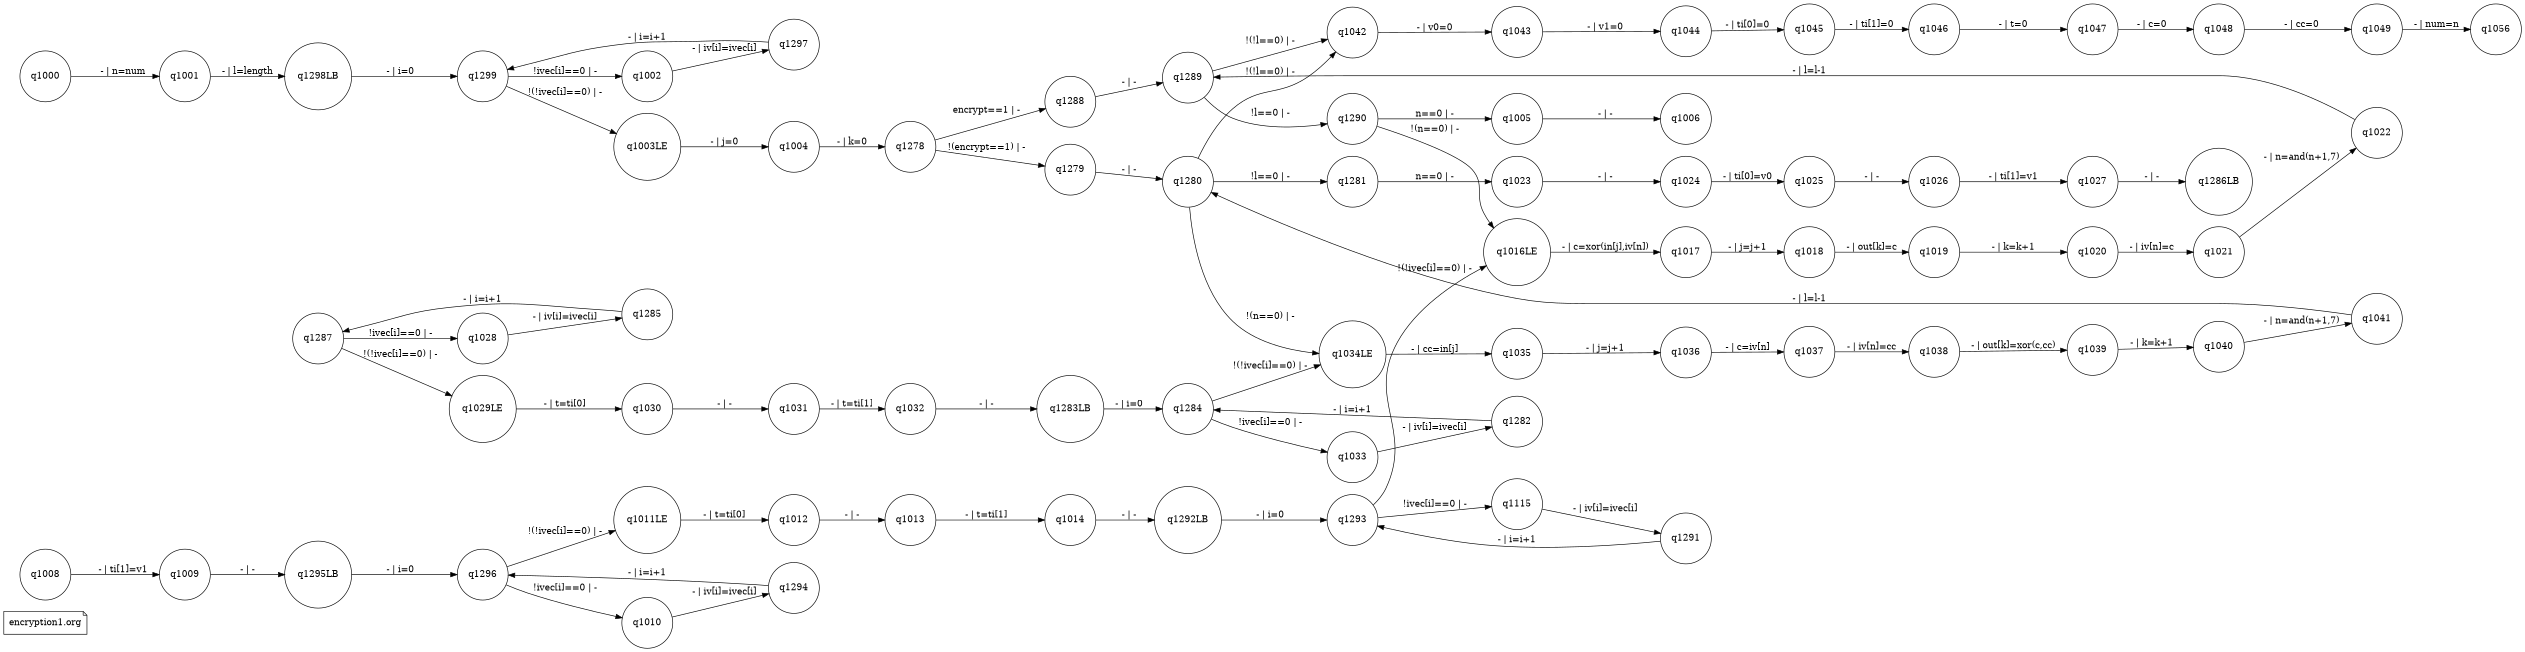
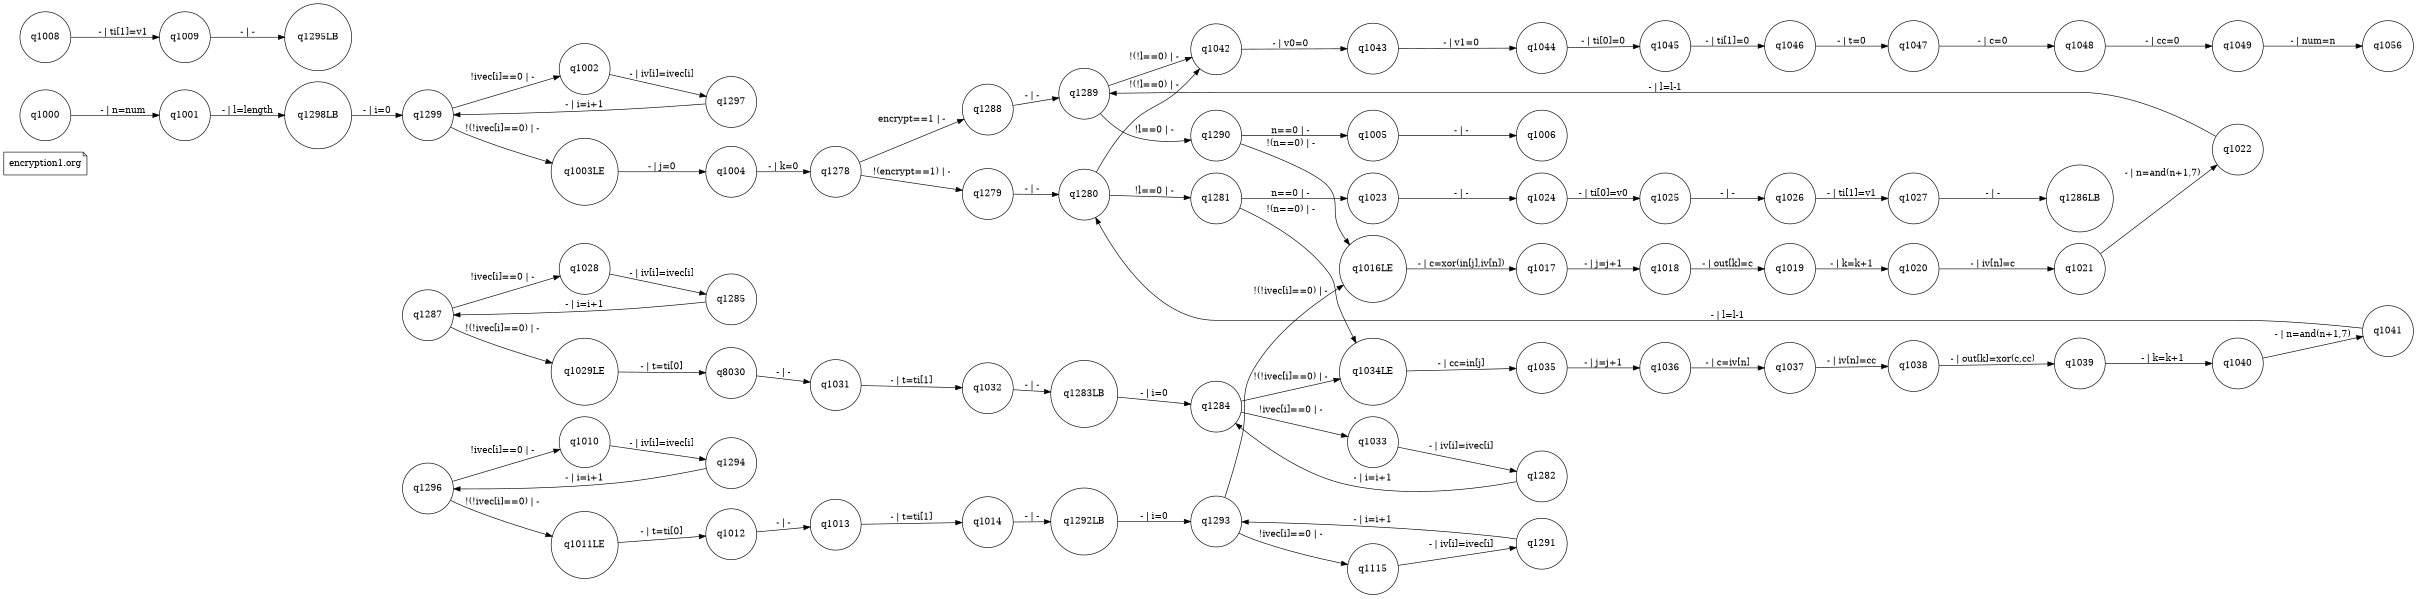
edge "q1280" -> "q1034LE": now "q1281" -> "q1034LE"
node "q1030": label "q1030" -> "q8030"
edge "q1295LB" -> "q1296": removed, label "- | i=0"
